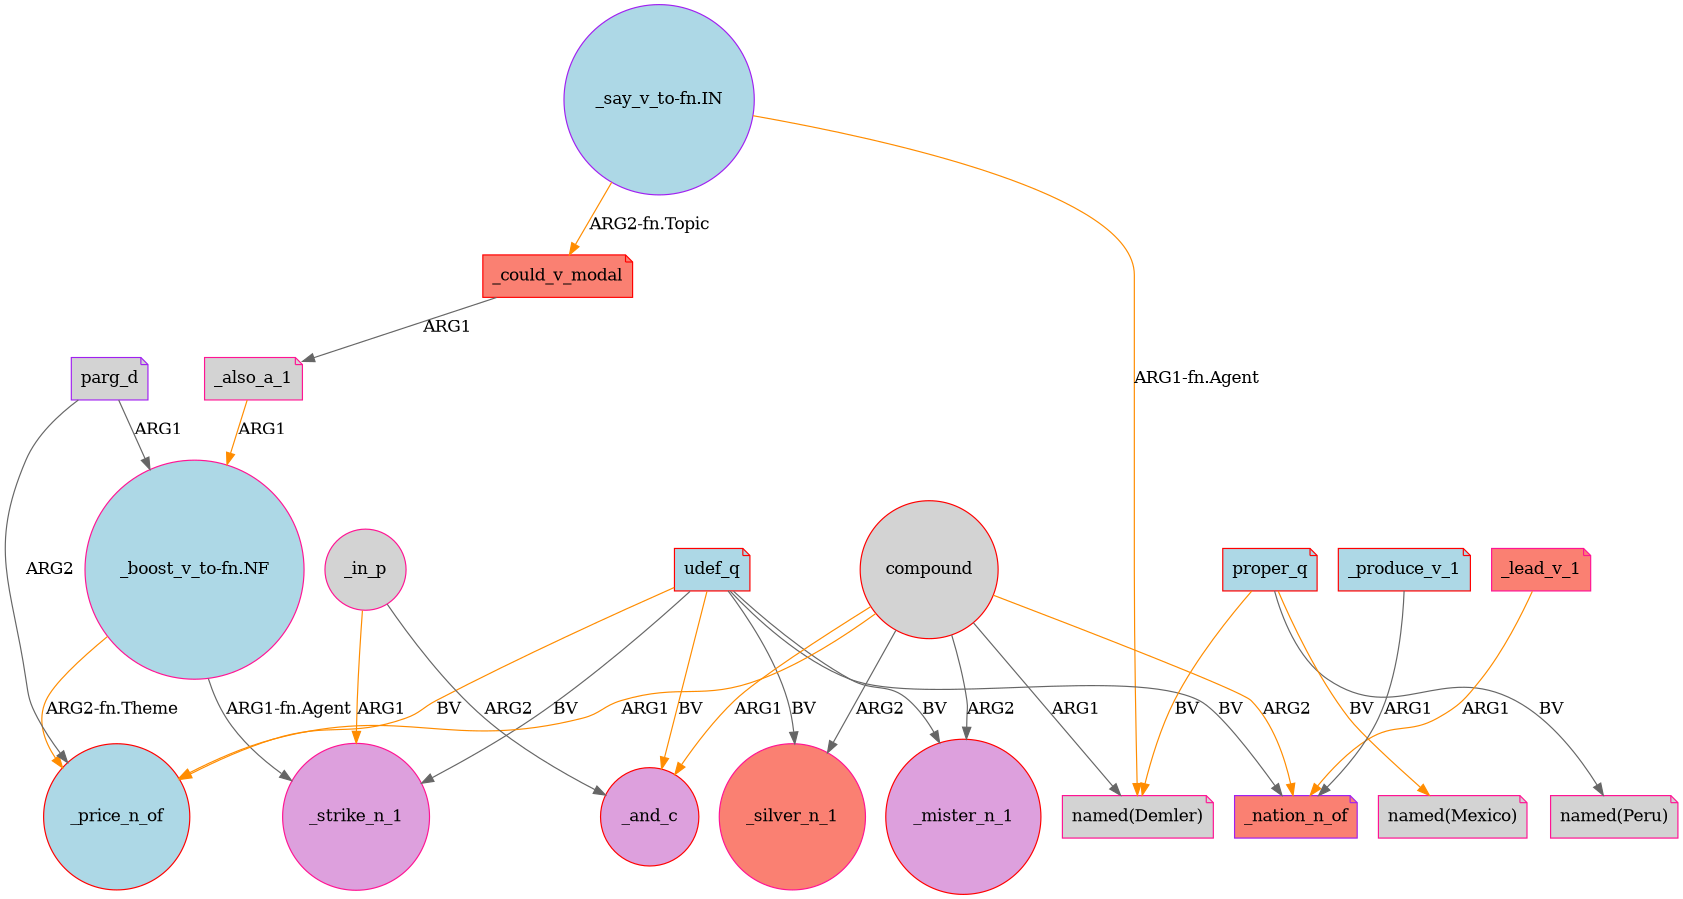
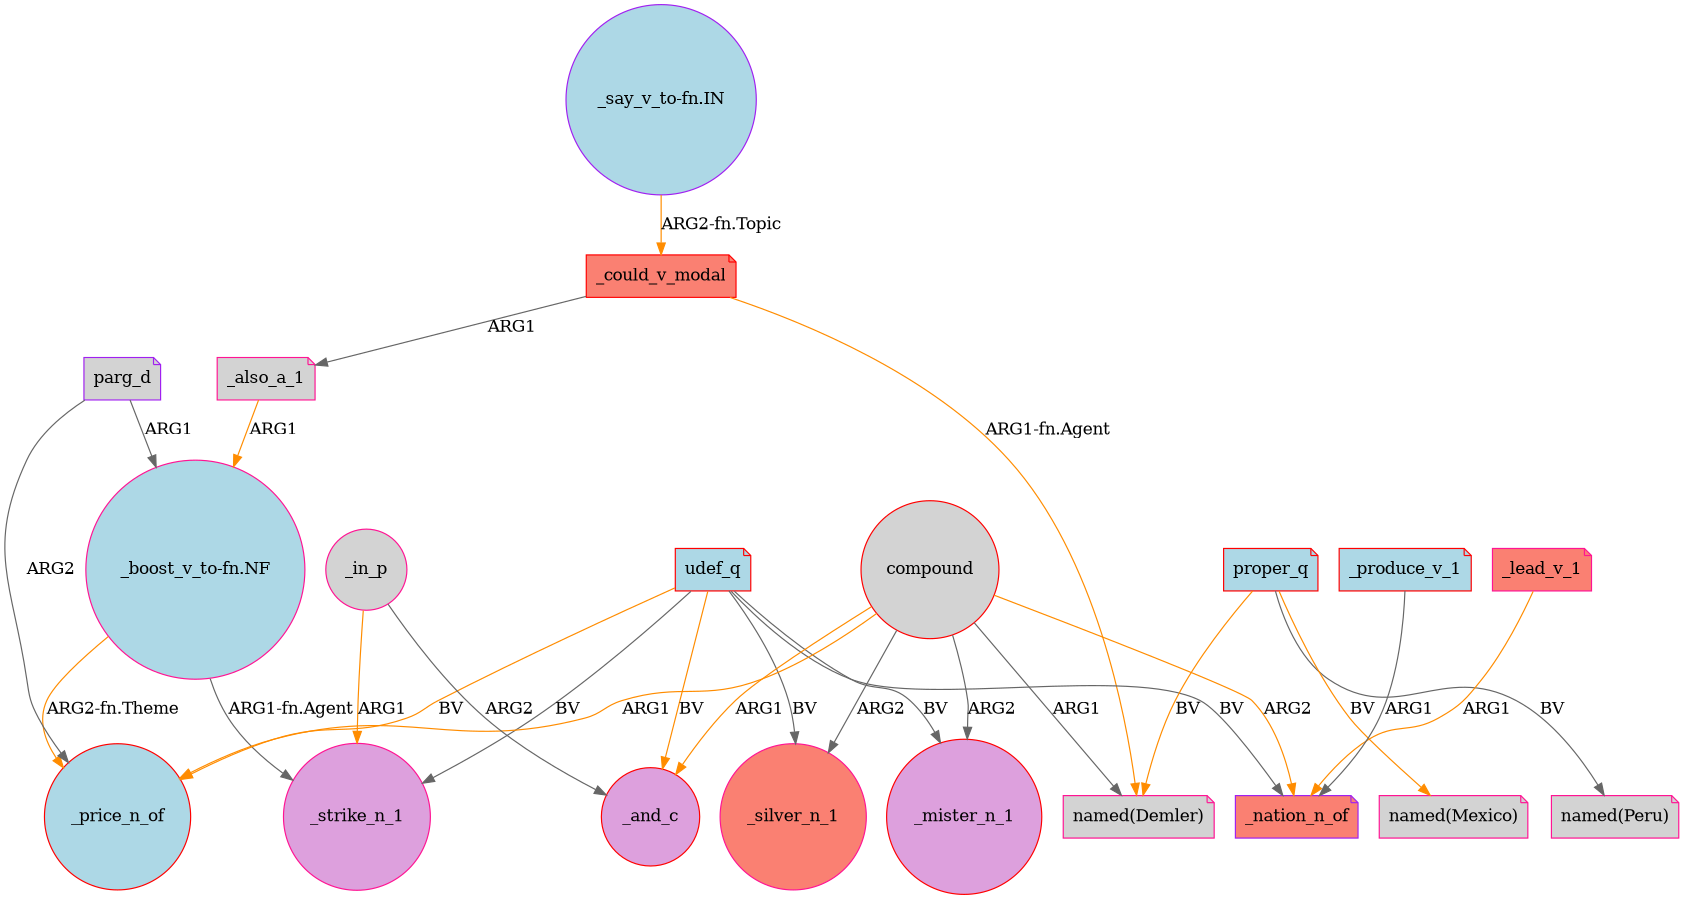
edge "_say_v_to-fn.IN" -> "named(Demler)": now "_could_v_modal" -> "named(Demler)"
